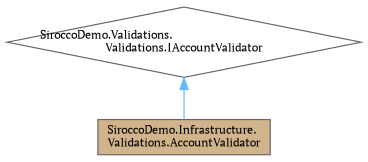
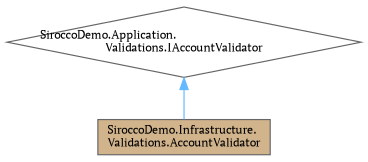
node "SiroccoDemo.Validations. Validations.IAccountValidator": label "SiroccoDemo.Validations. Validations.IAccountValidator" -> "SiroccoDemo.Application. Validations.IAccountValidator"
